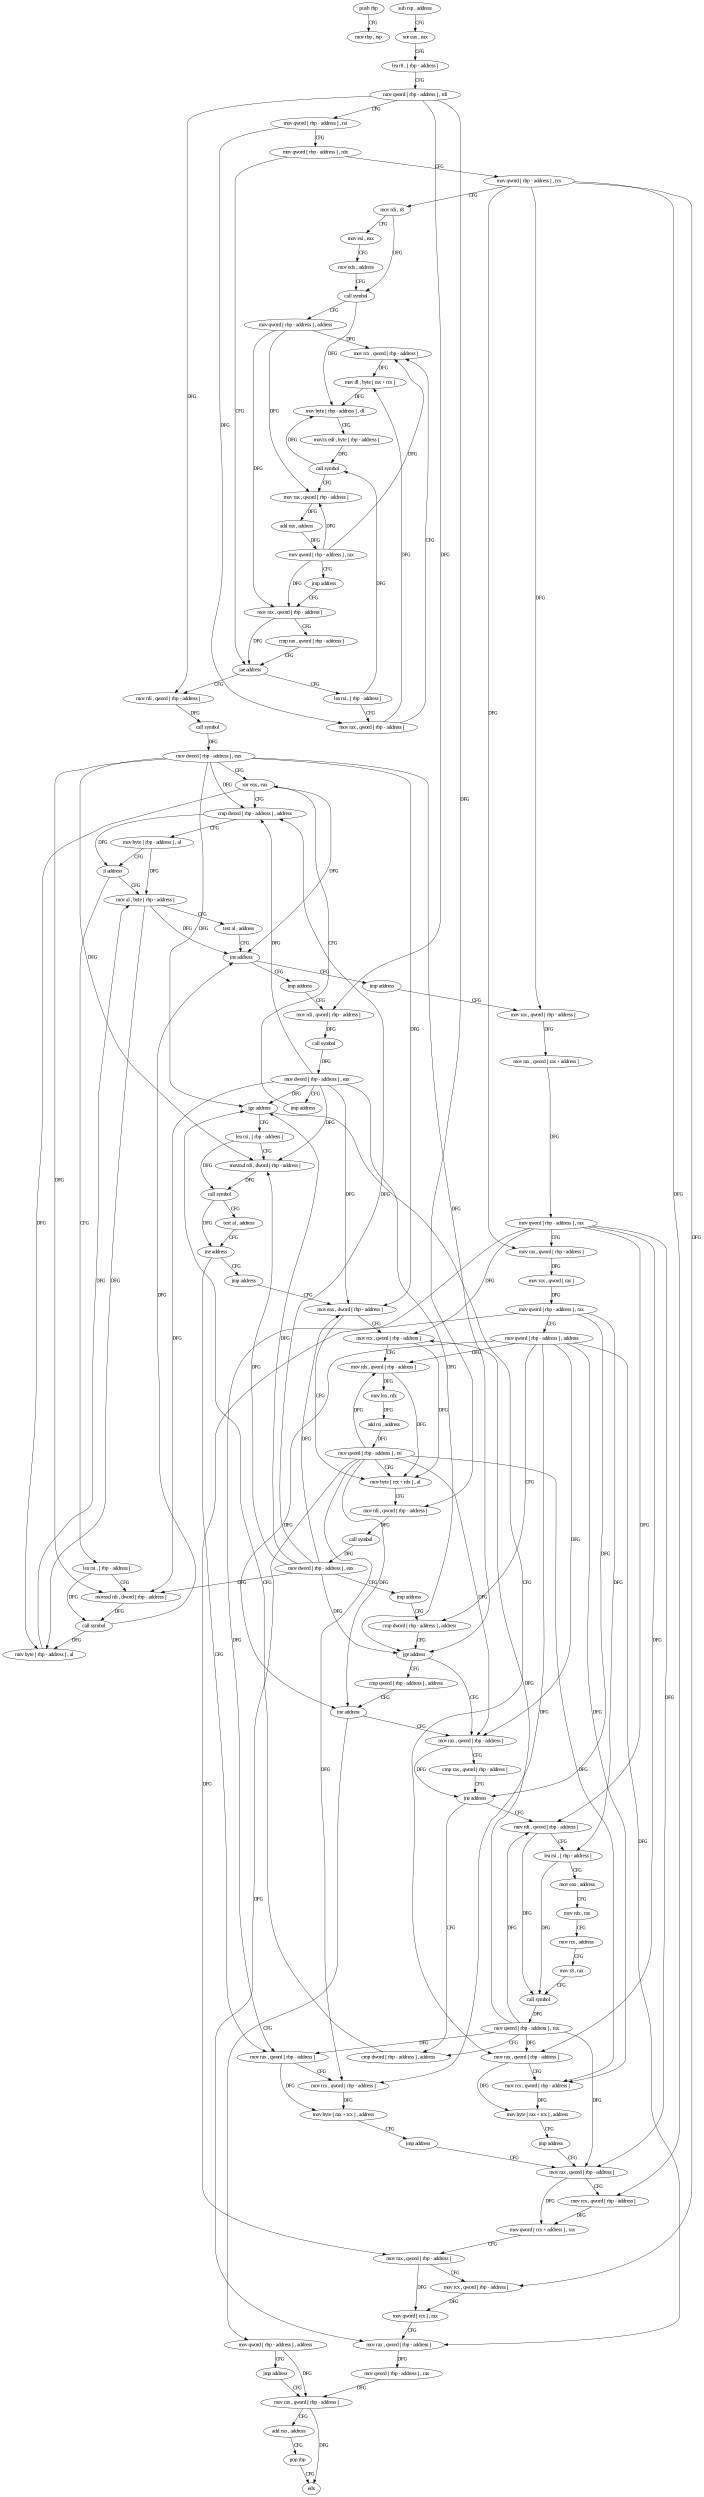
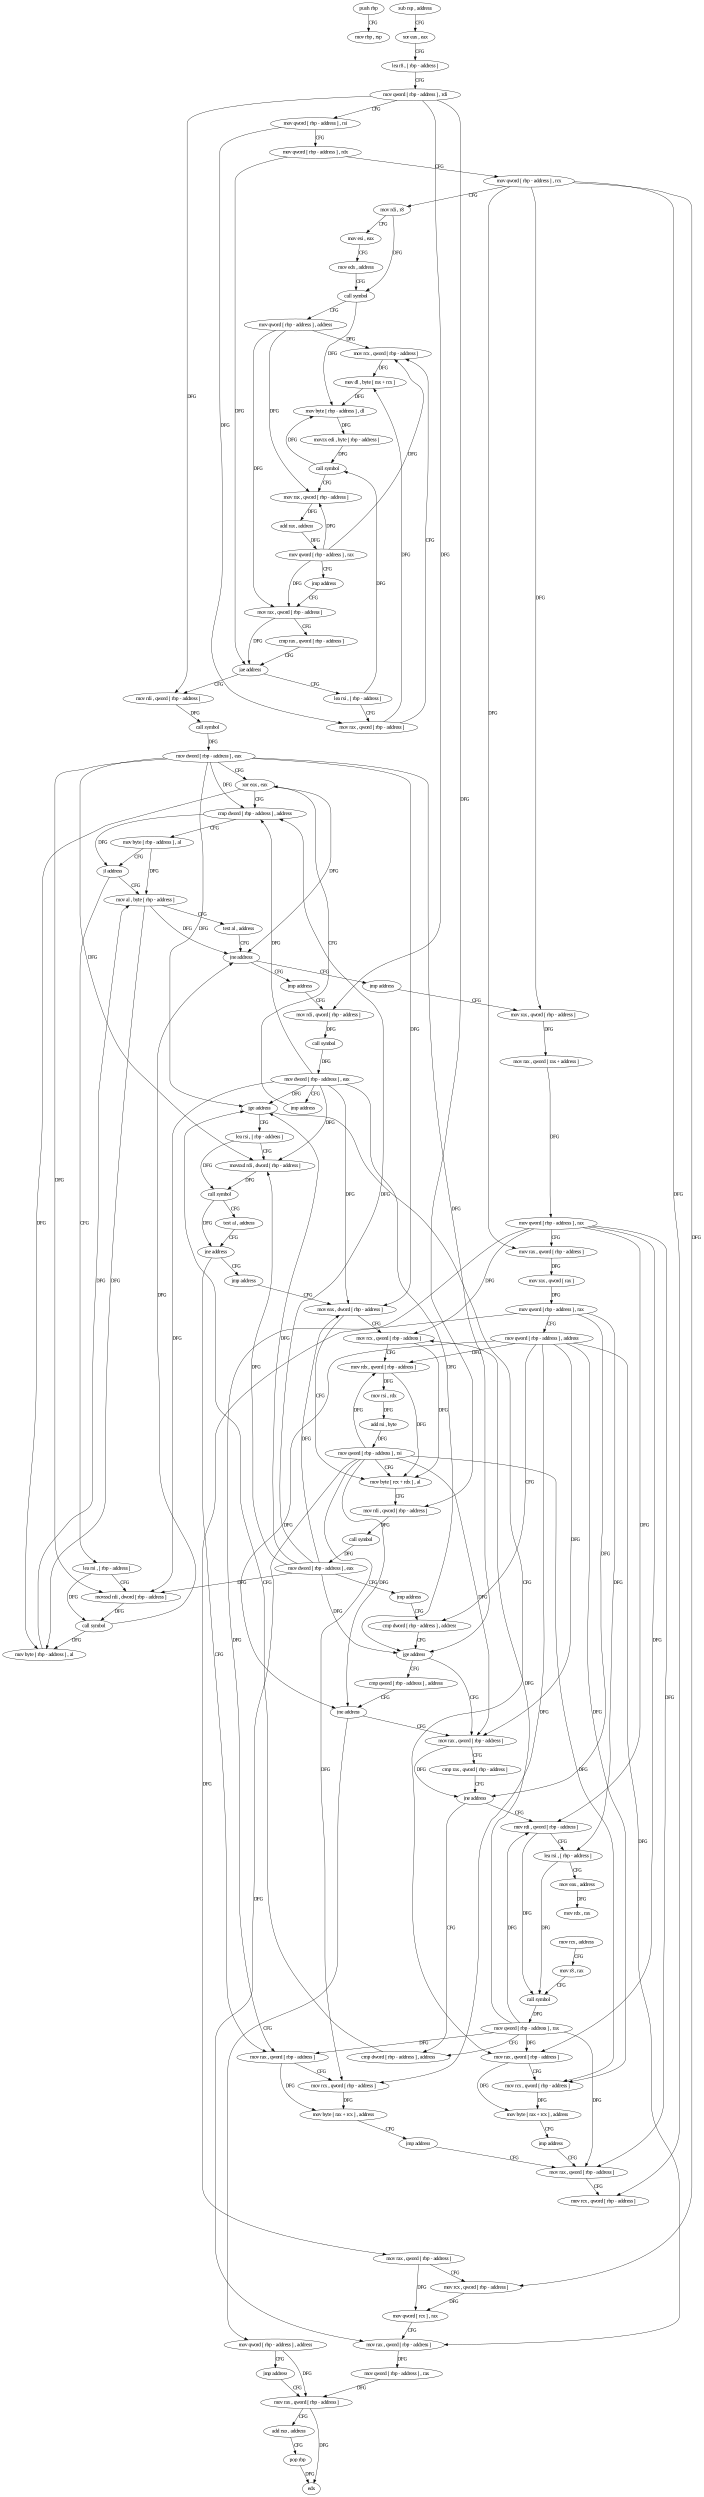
edge "mov qword [ rbp - address ] , rdx" -> "jae address": label "CFG" -> "DFG"
edge "mov byte [ rbp - address ] , dl" -> "movzx edi , byte [ rbp - address ]": label "CFG" -> "DFG"
node "mov lea , rdx": label "mov lea , rdx" -> "mov rsi , rdx"
node "add rsi , address": label "add rsi , address" -> "add rsi , byte"
edge "mov eax , address" -> "mov rdx , rax": label "CFG" -> "DFG"
edge "mov rdx , rax" -> "mov rcx , address": removed, label "CFG"
node "mov qword [ rcx + address ] , rax": removed
edge "pop rbp" -> "edx": label "CFG" -> "DFG"
